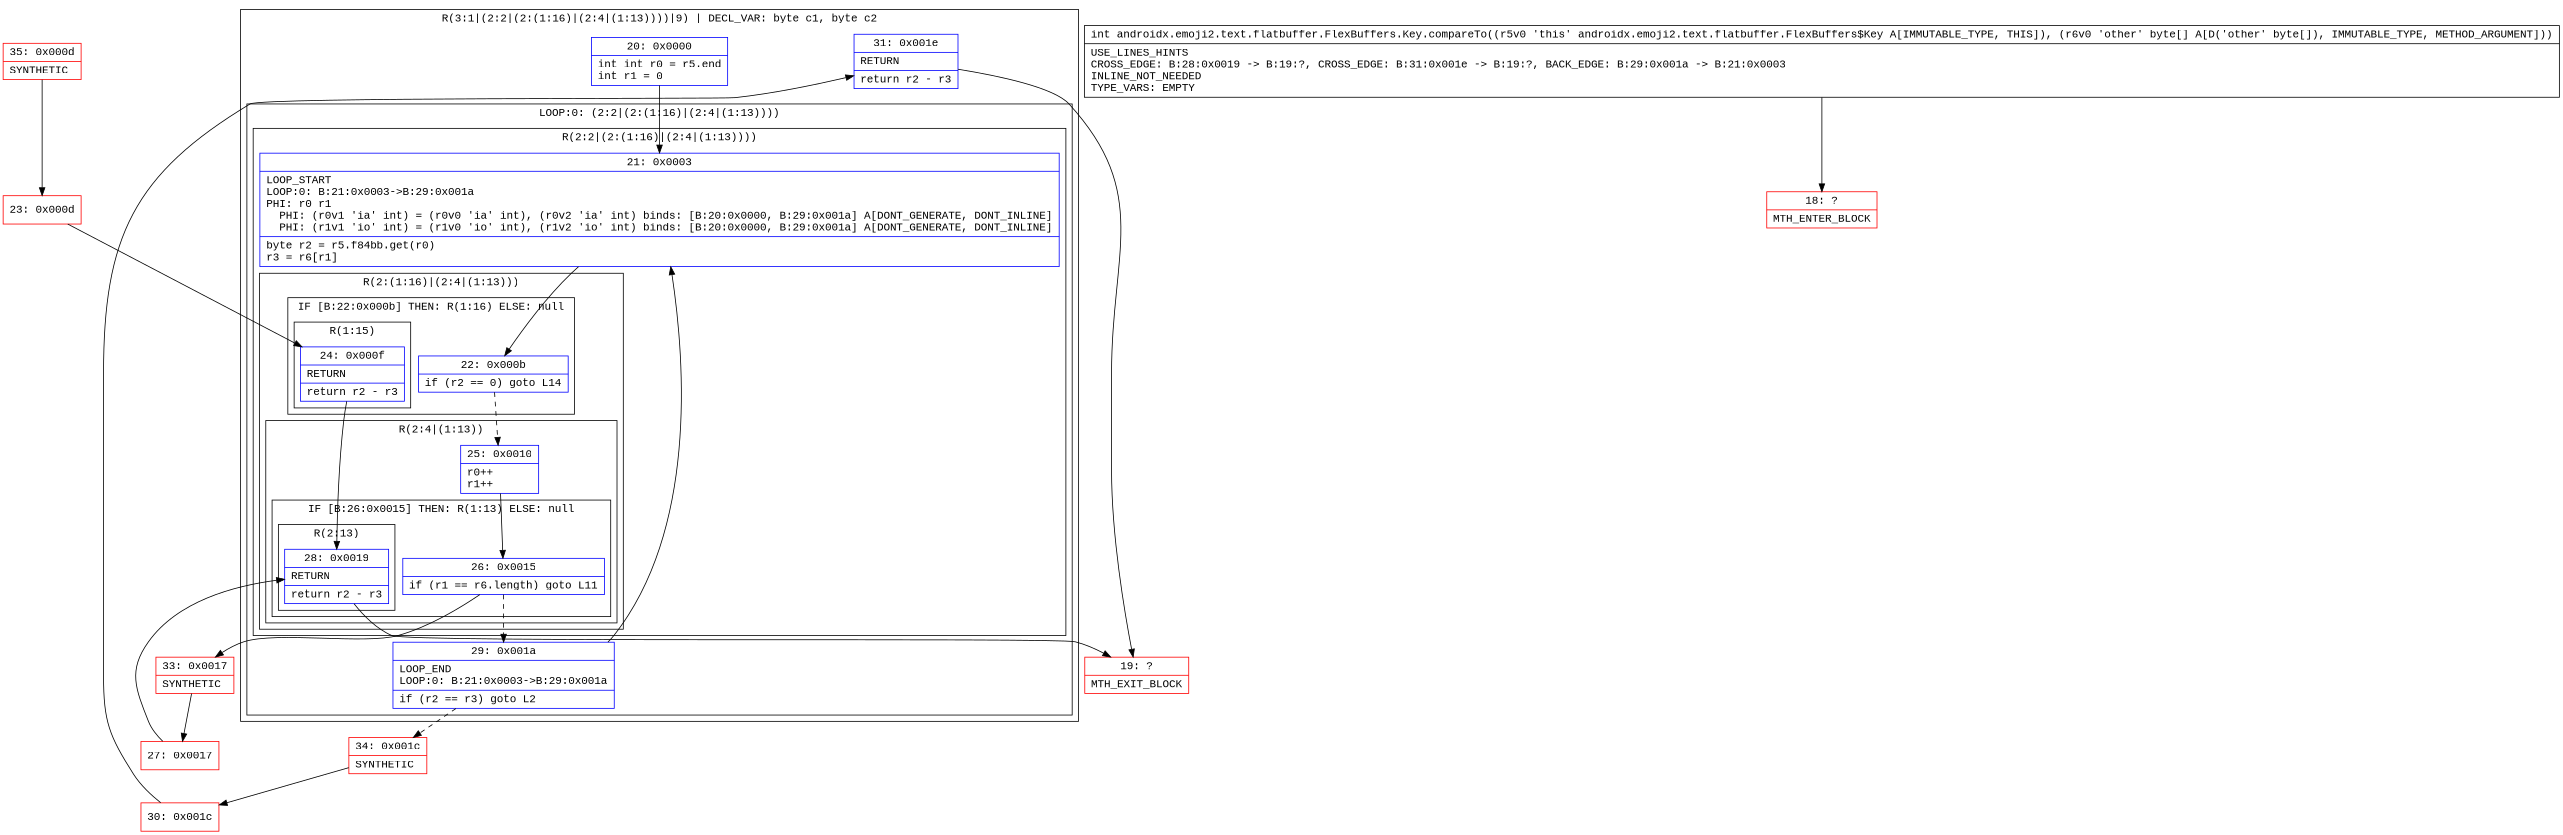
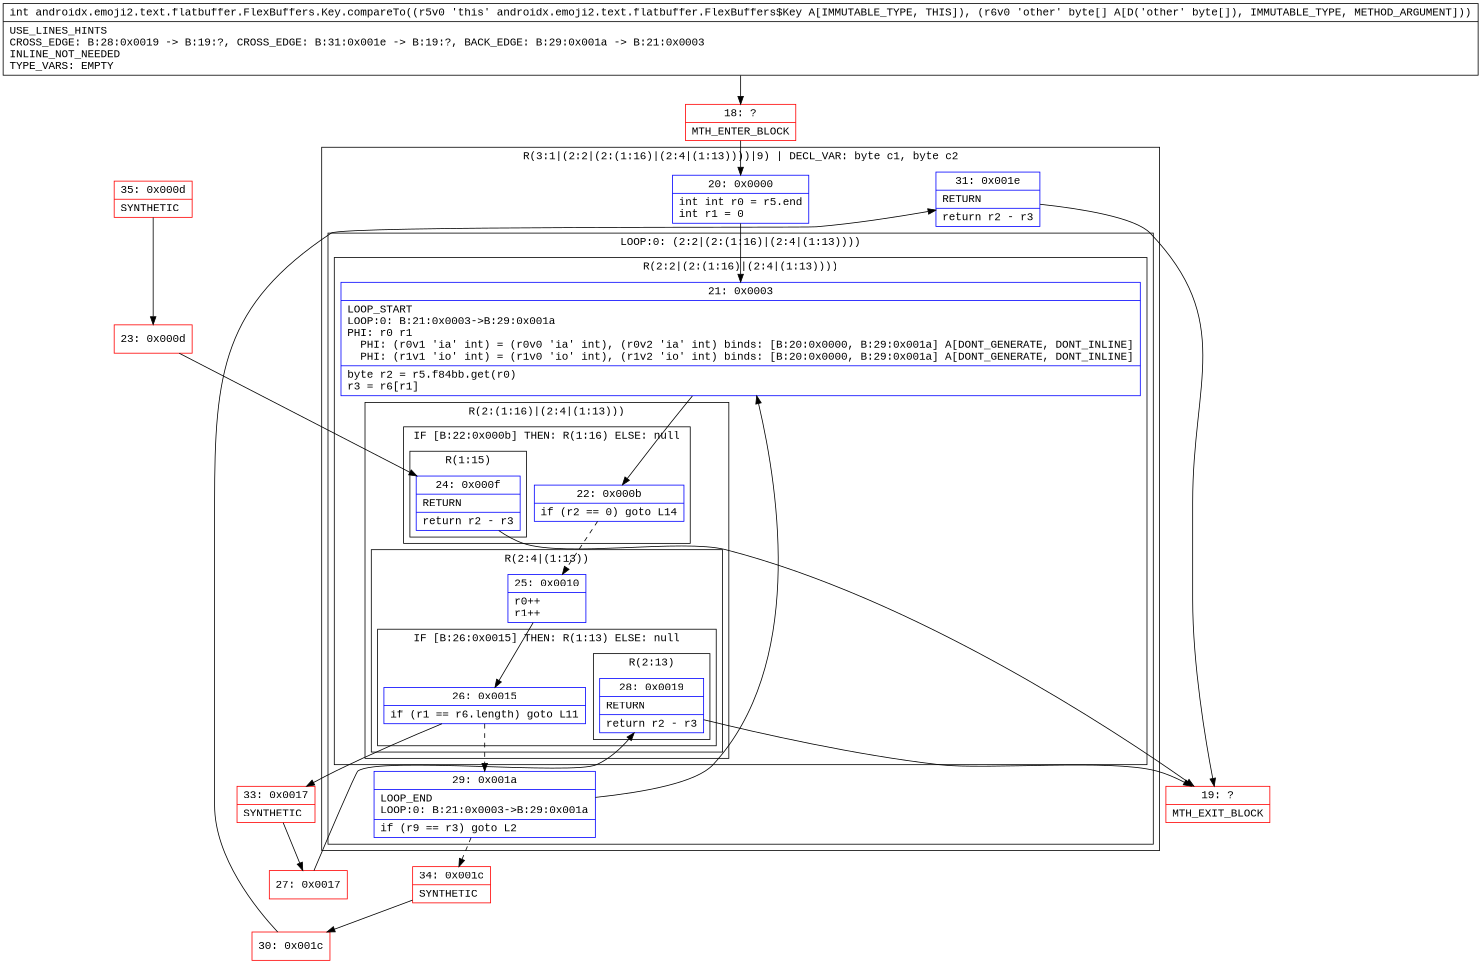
edge "18: ?" -> "20: 0x0000": added
edge "24: 0x000f" -> "28: 0x0019": now "24: 0x000f" -> "19: ?"
node "29: 0x001a": text "if (r2 == r3) goto L2" -> "if (r9 == r3) goto L2"
